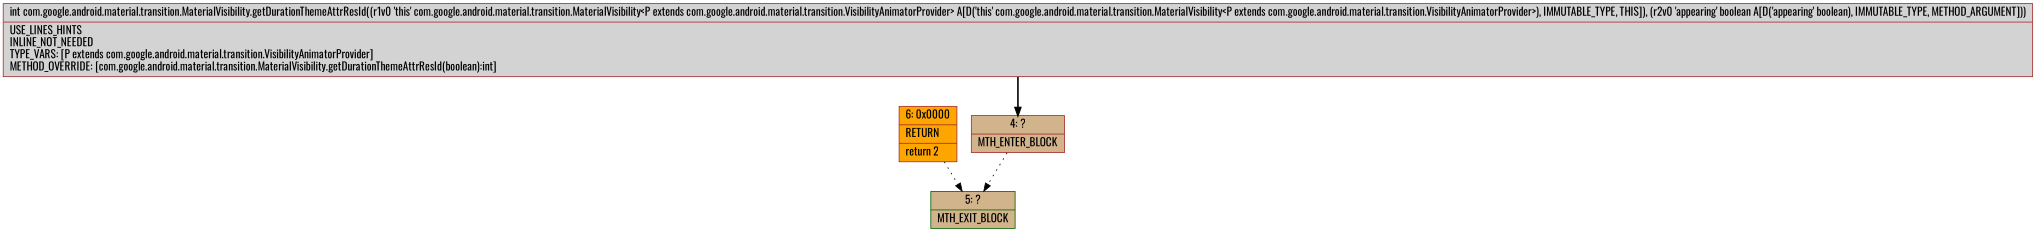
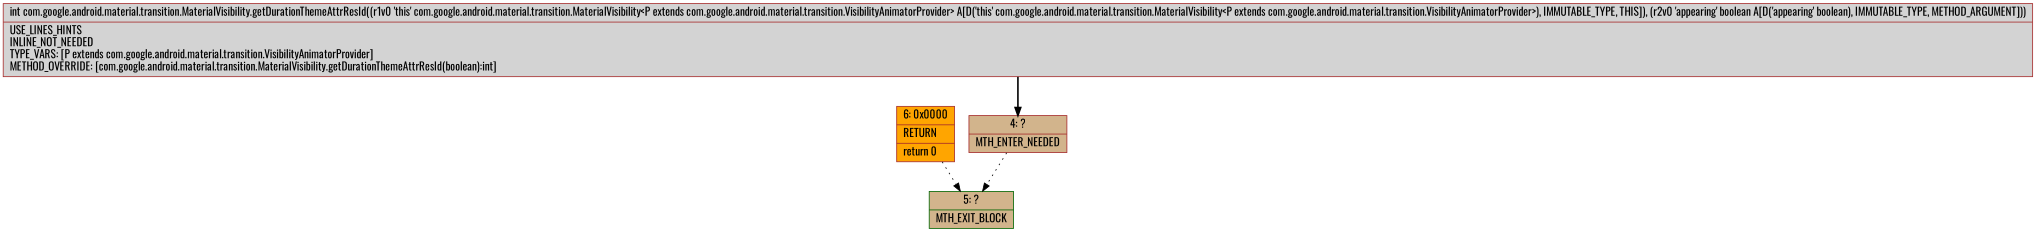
node "4: ?": text "MTH_ENTER_BLOCK" -> "MTH_ENTER_NEEDED"
node "6: 0x0000": text "return 2" -> "return 0"
